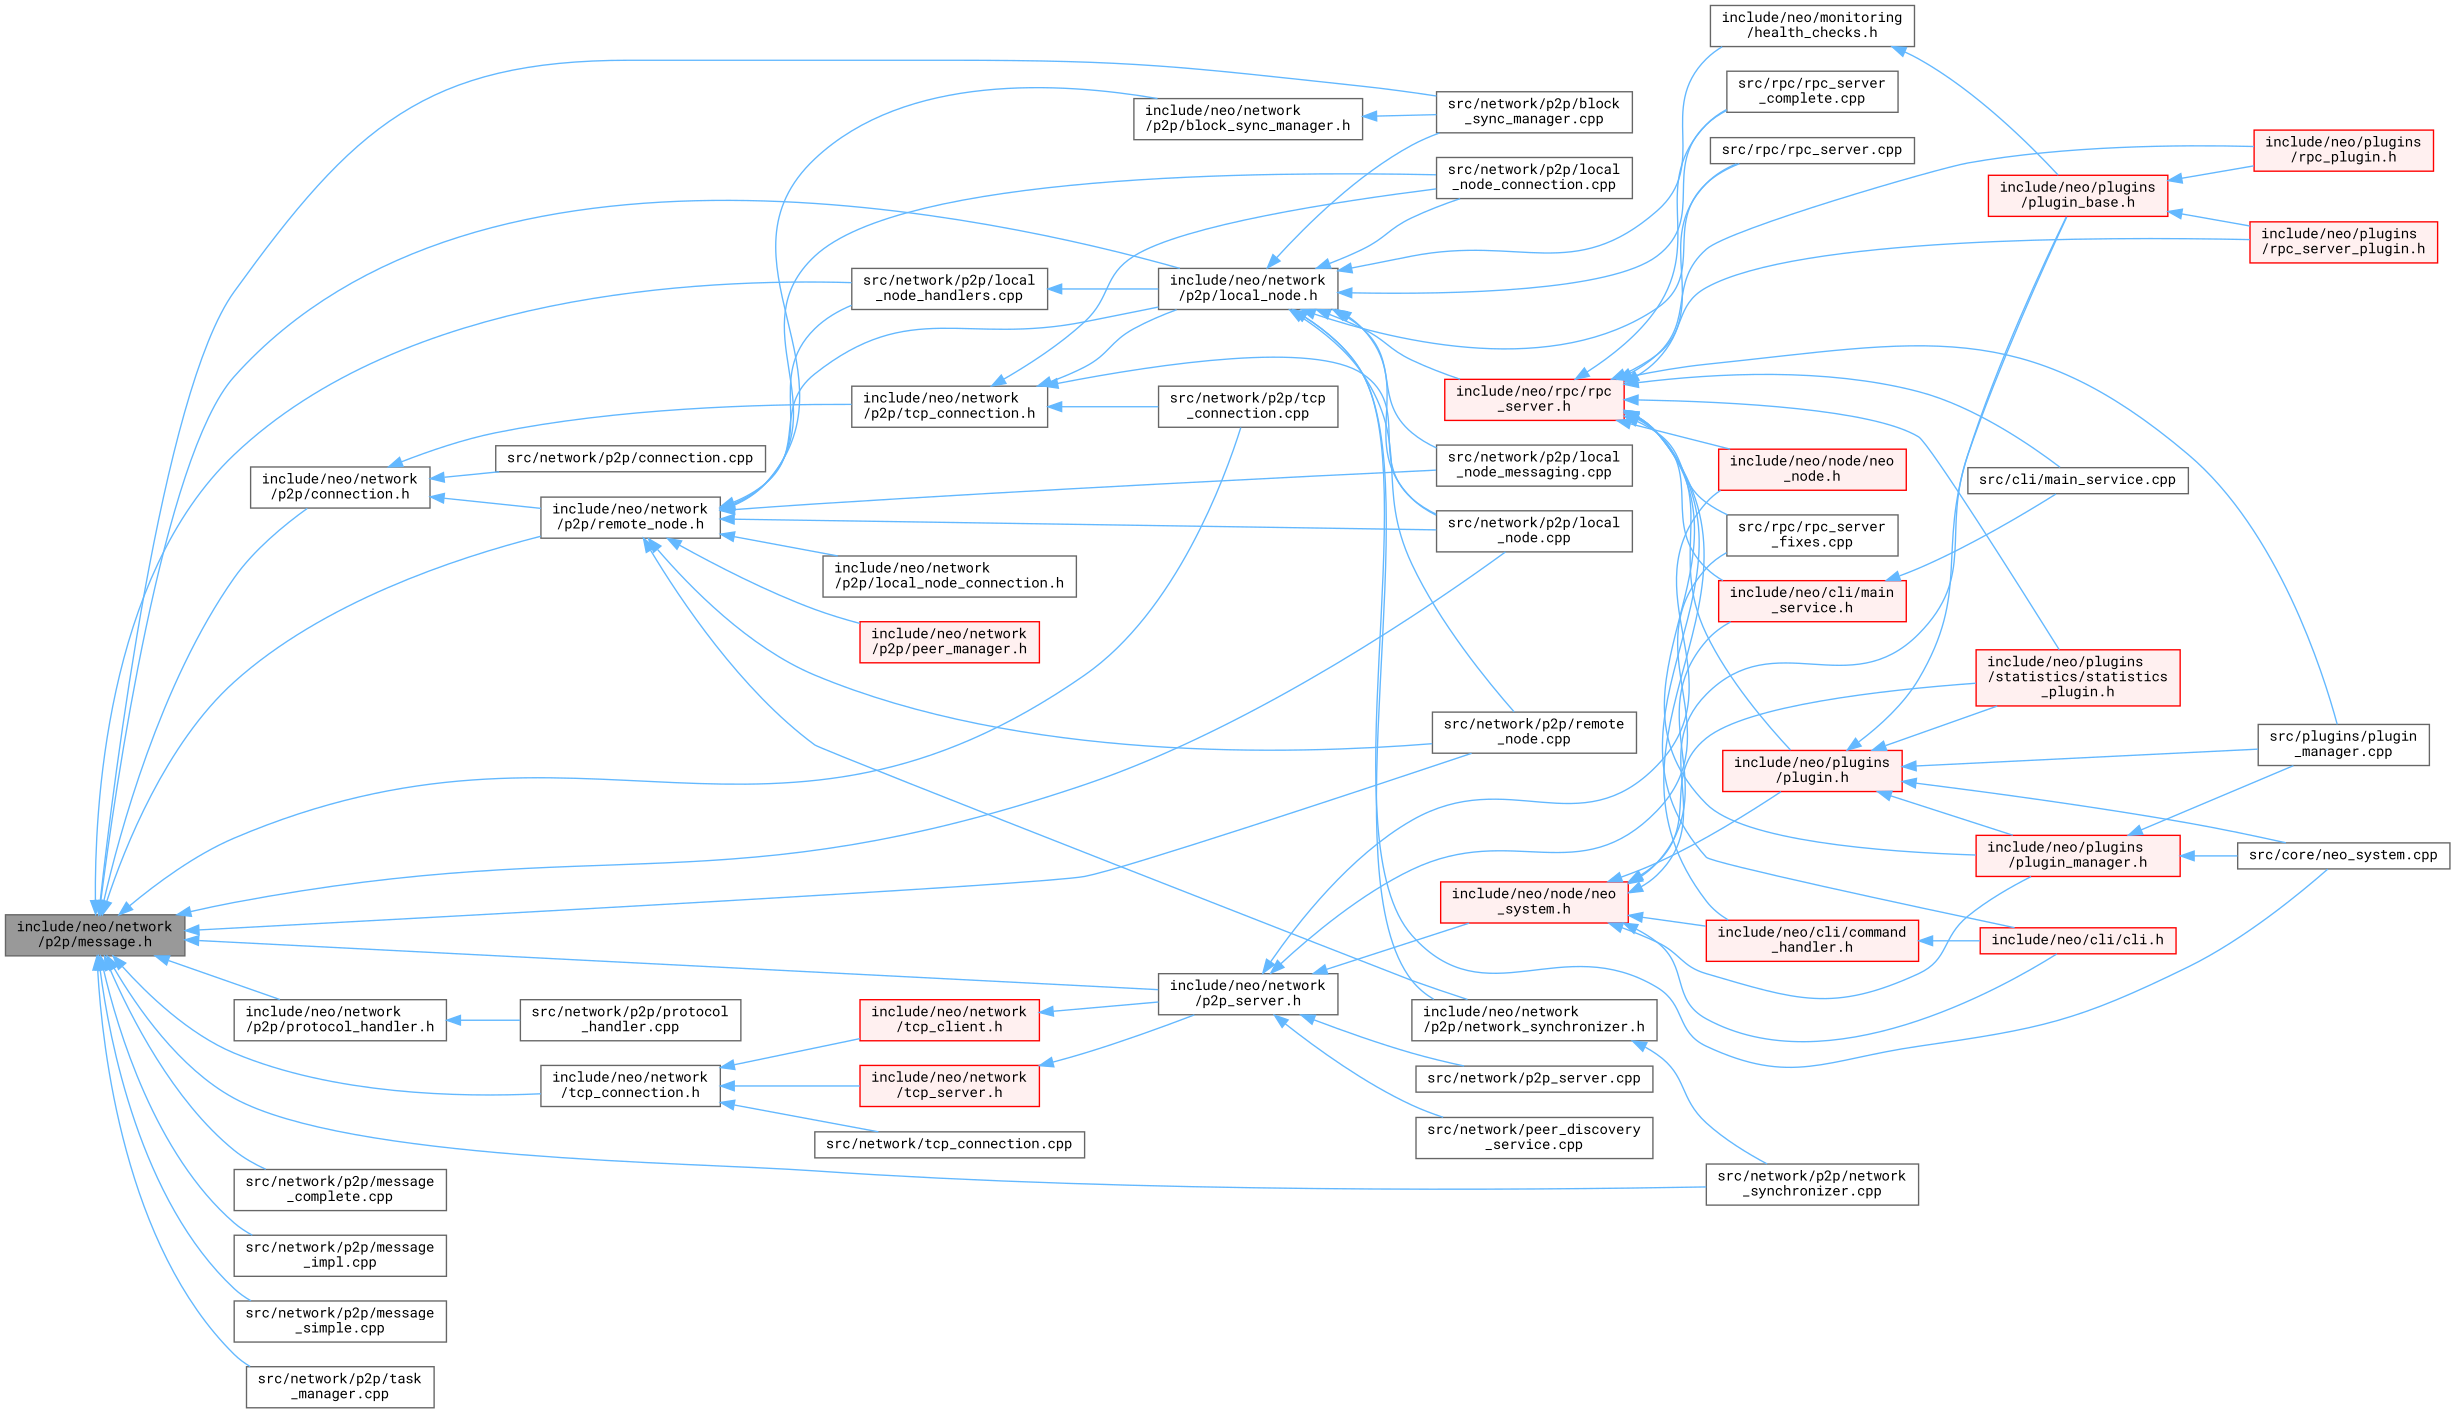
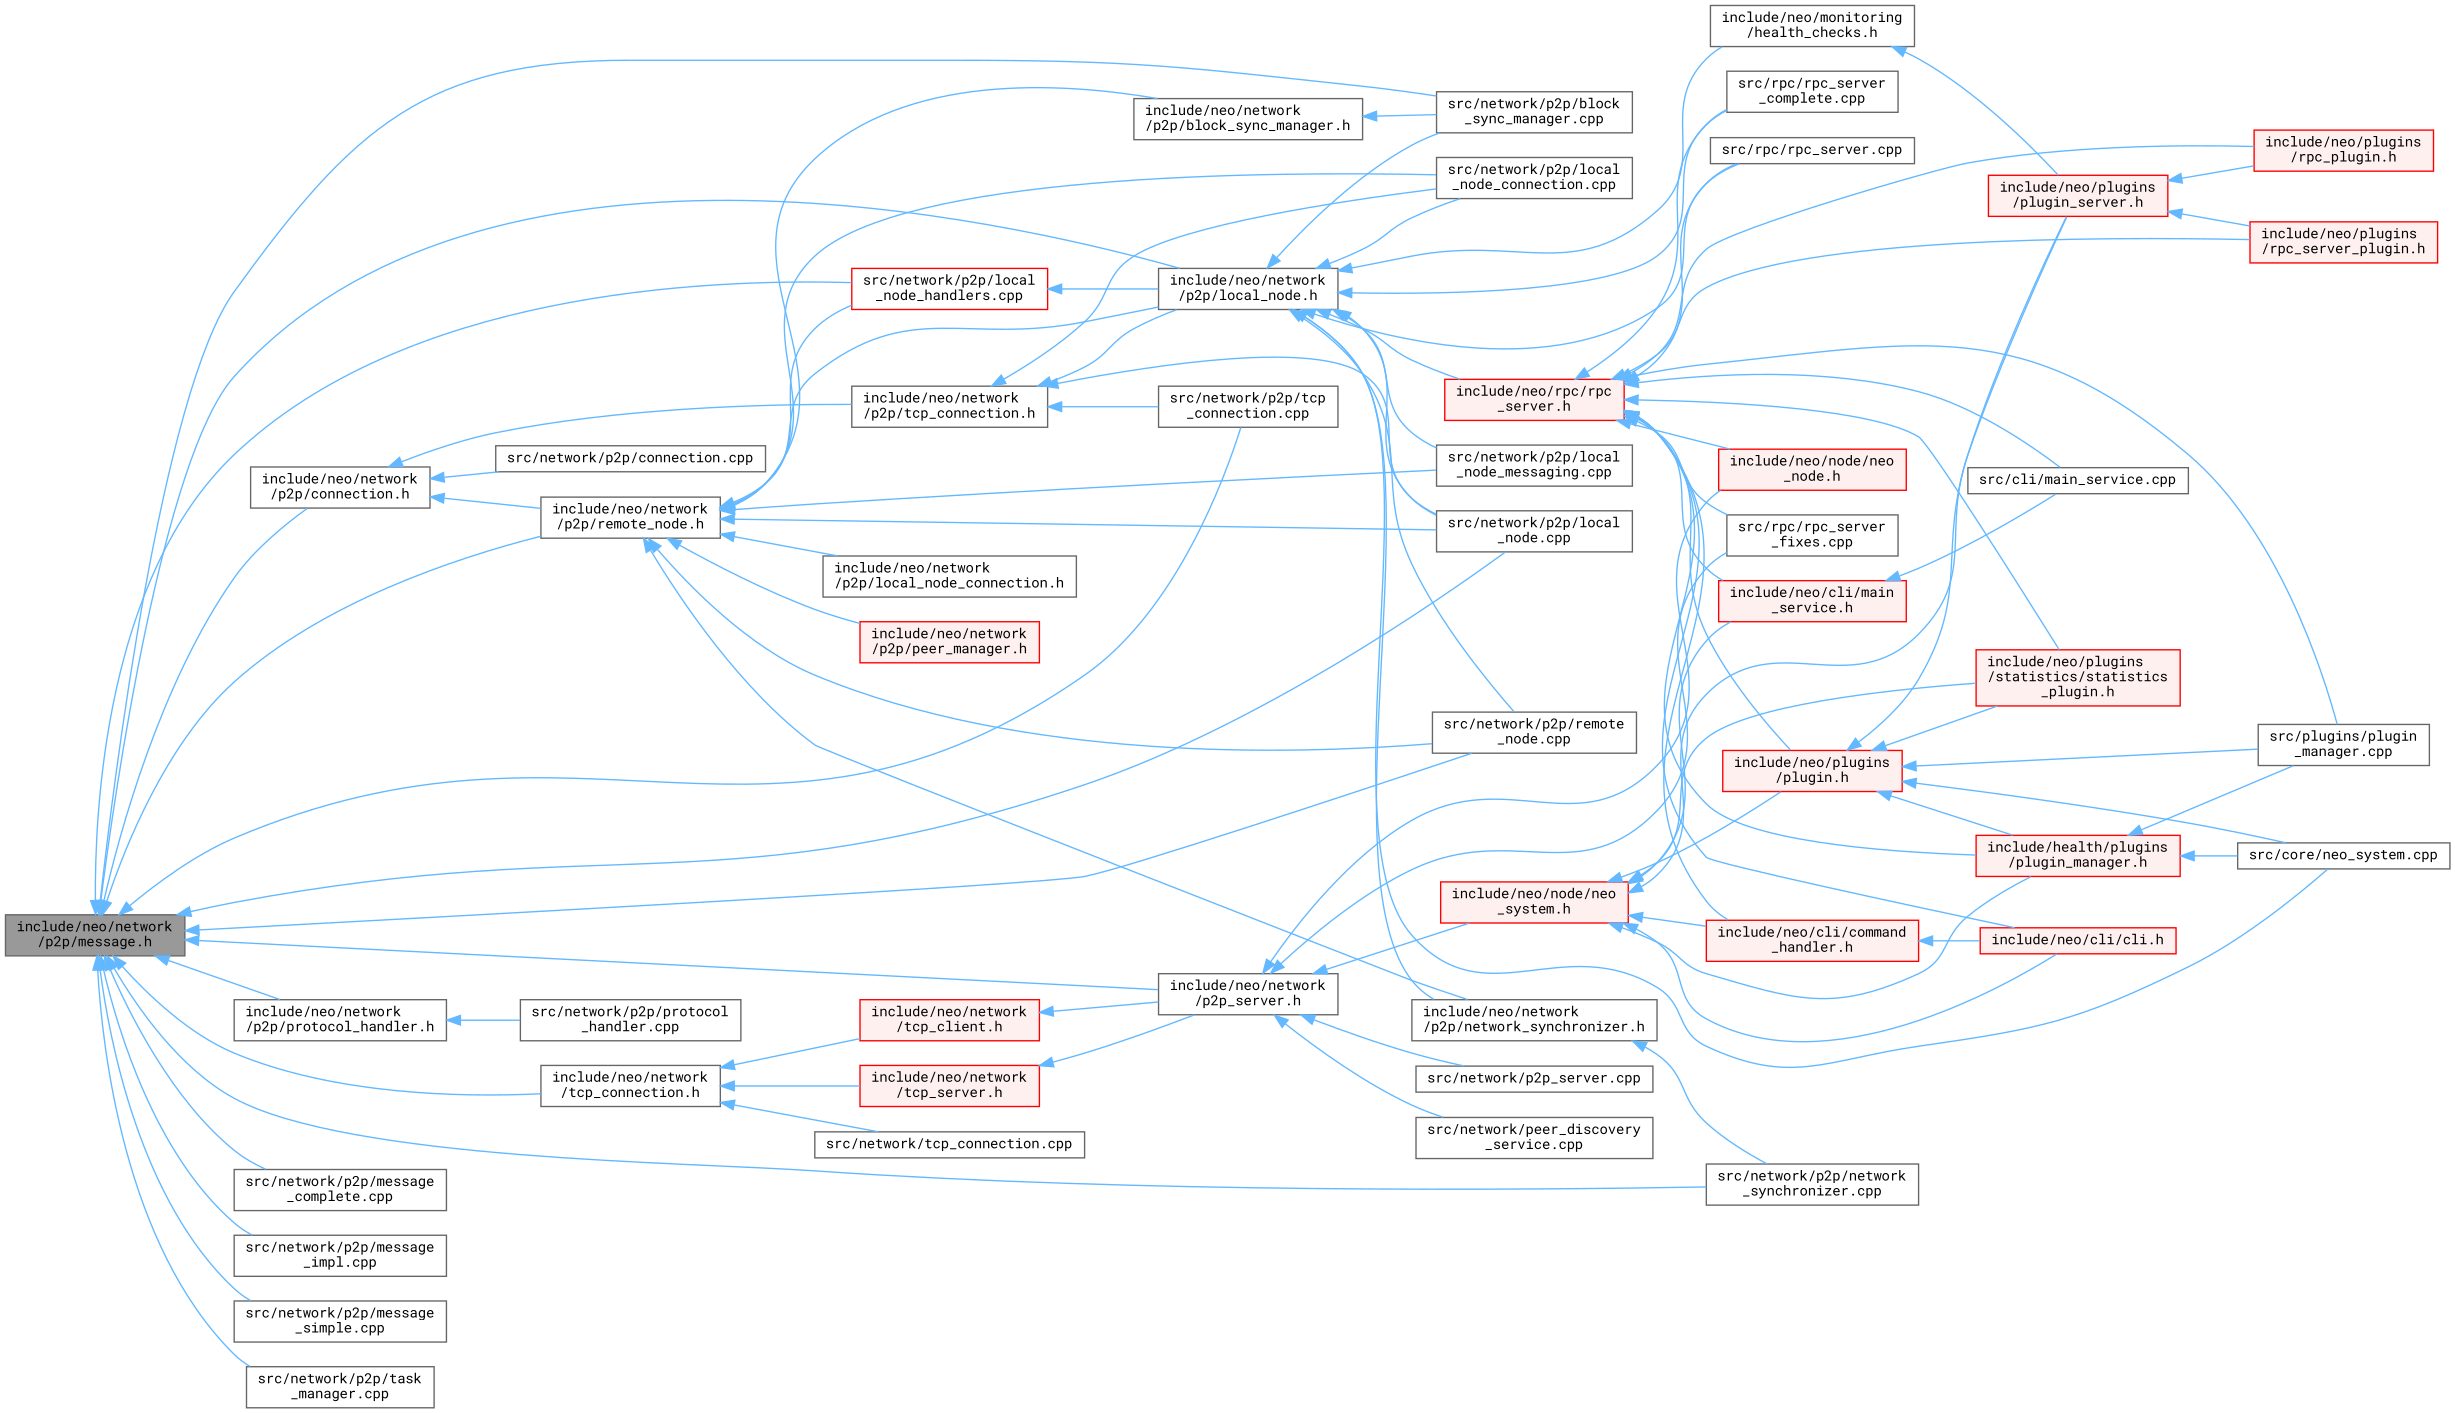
node "include/neo/plugins /plugin_base.h": label "include/neo/plugins /plugin_base.h" -> "include/neo/plugins /plugin_server.h"
node "src/network/p2p/local _node_handlers.cpp": color grey40 -> red
node "include/neo/plugins /plugin_manager.h": label "include/neo/plugins /plugin_manager.h" -> "include/health/plugins /plugin_manager.h"
